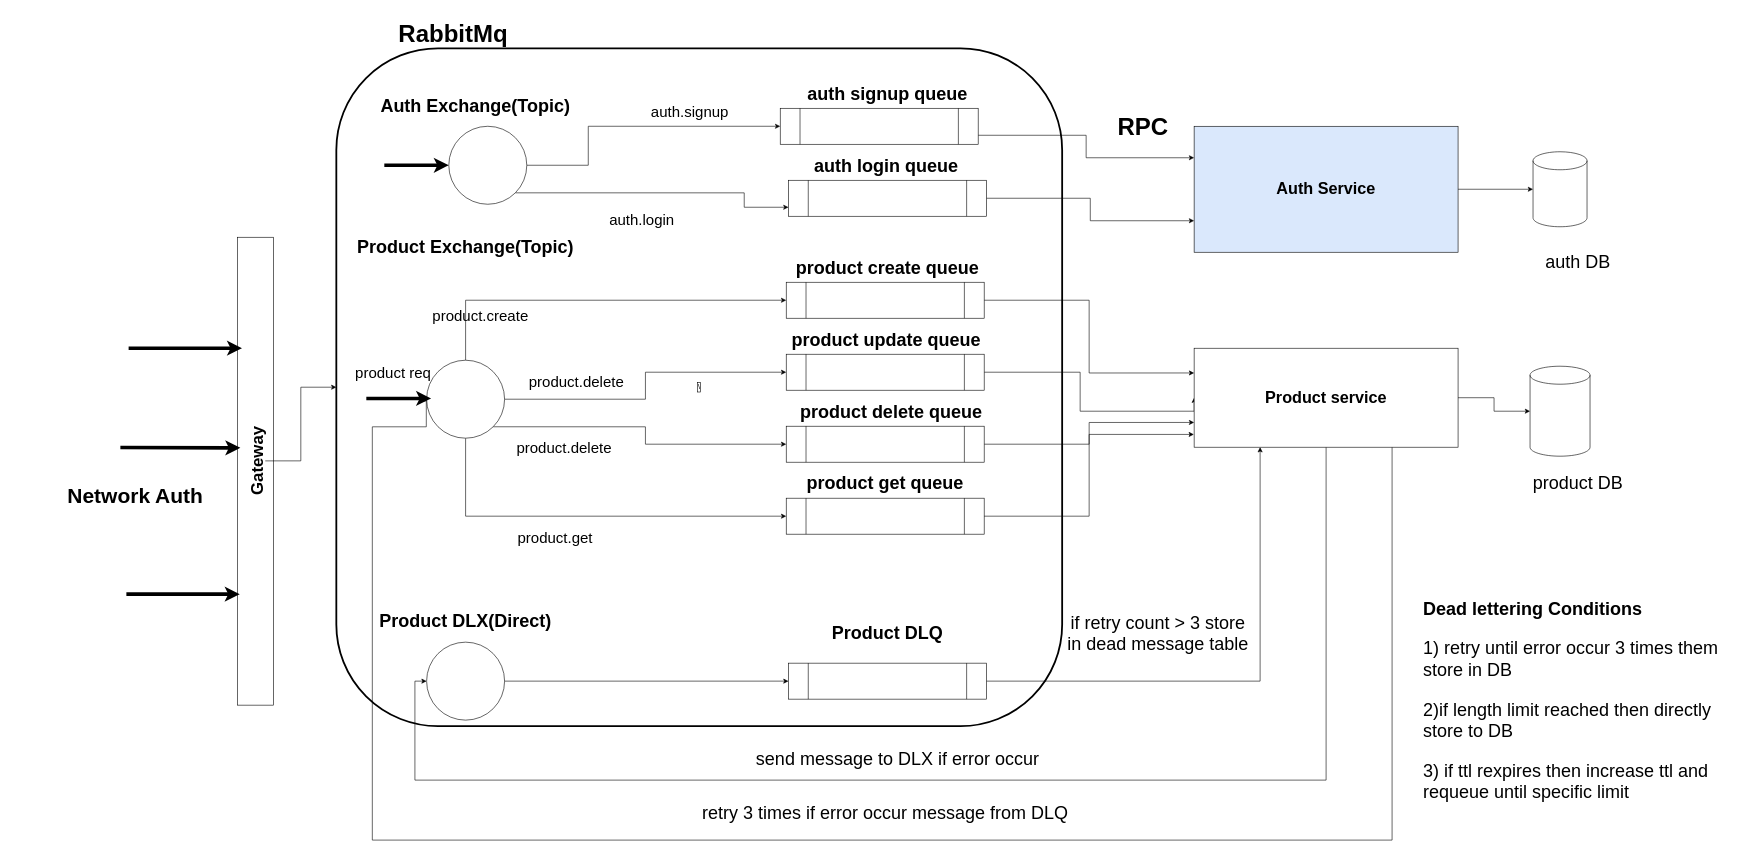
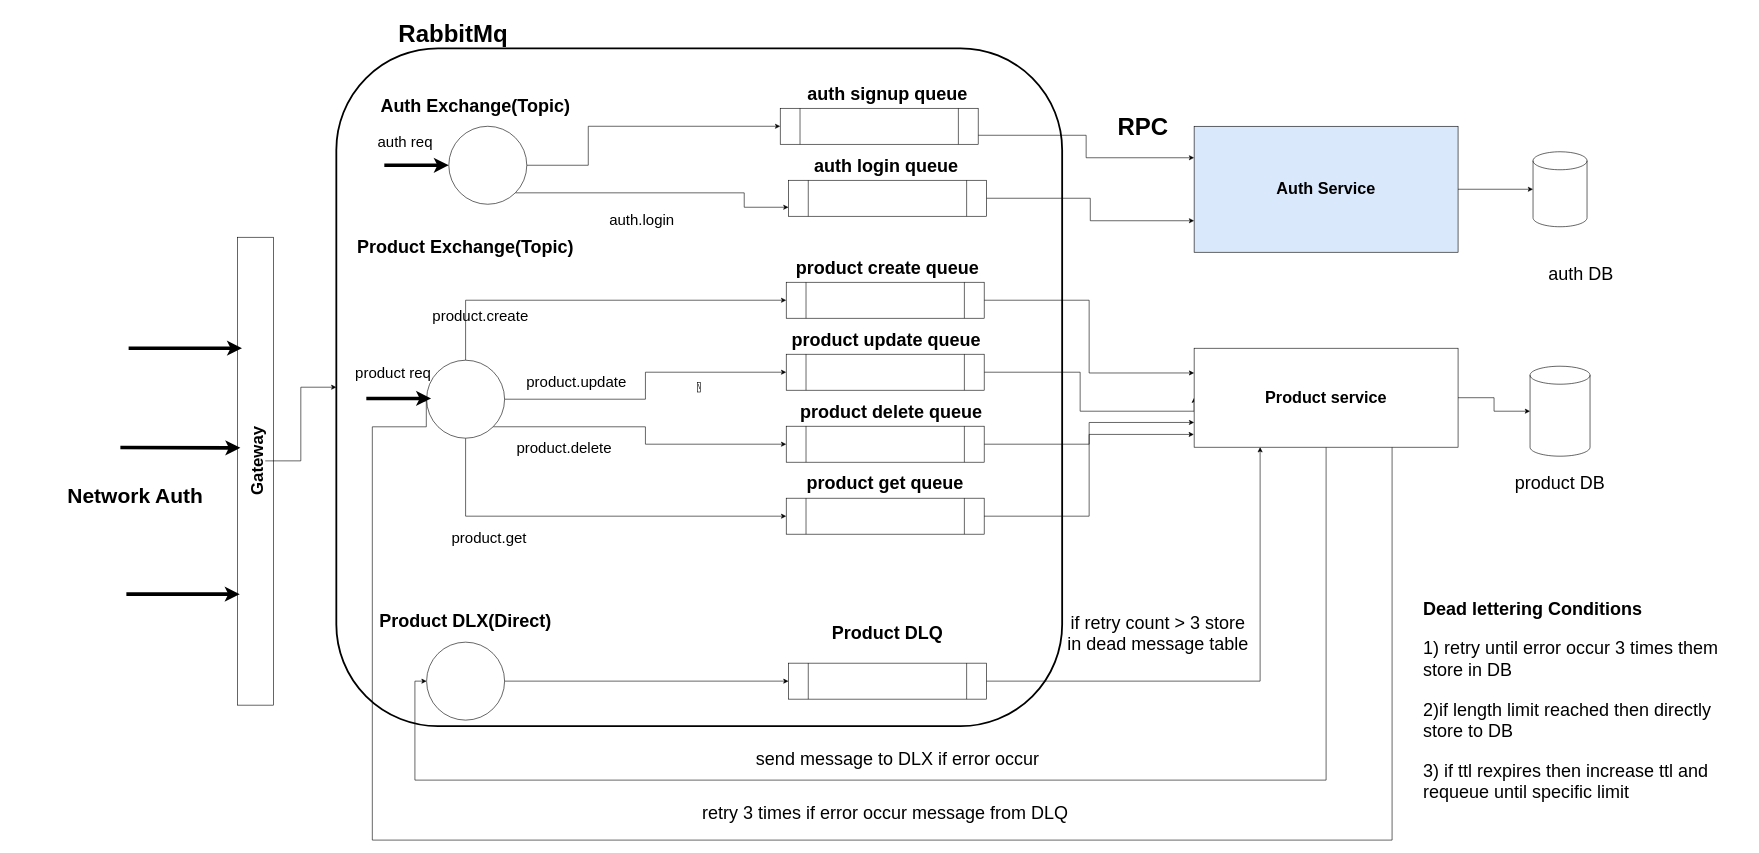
node "auth.signup": removed
node "auth req": added
node "auth DB": moved (1578, 261) -> (1581, 273)
node "product.delete": label "product.delete" -> "product.update"
node "product DB": moved (1578, 483) -> (1560, 483)
node "product.get": moved (555, 537) -> (489, 537)
